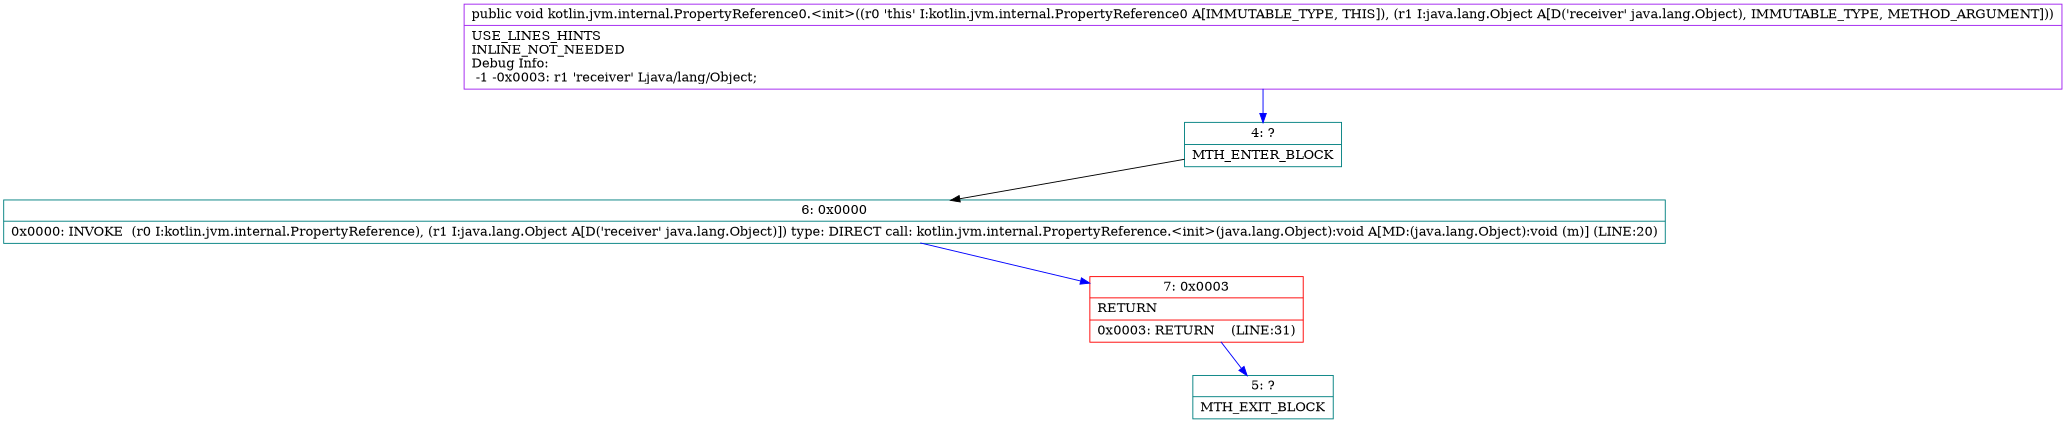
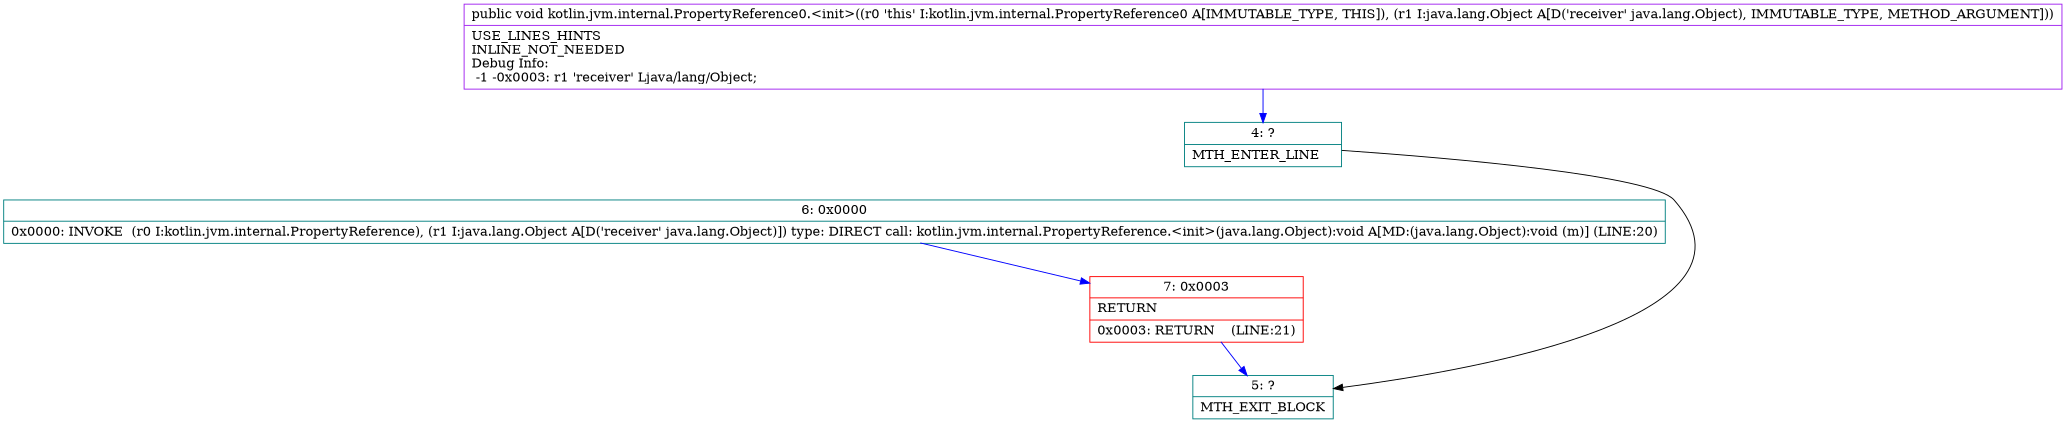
node "4: ?": text "MTH_ENTER_BLOCK" -> "MTH_ENTER_LINE"
edge "4: ?" -> "6: 0x0000": now "4: ?" -> "5: ?"
node "7: 0x0003": text "0x0003: RETURN    (LINE:31)" -> "0x0003: RETURN    (LINE:21)"
